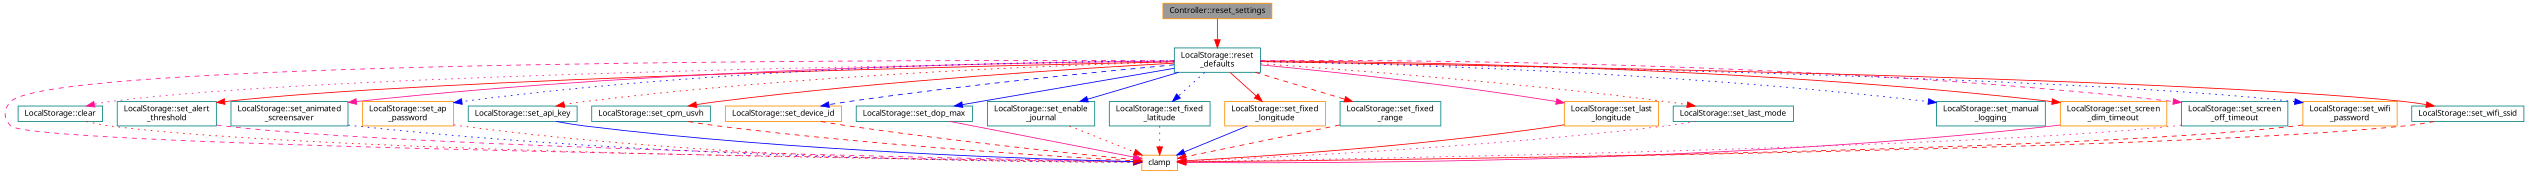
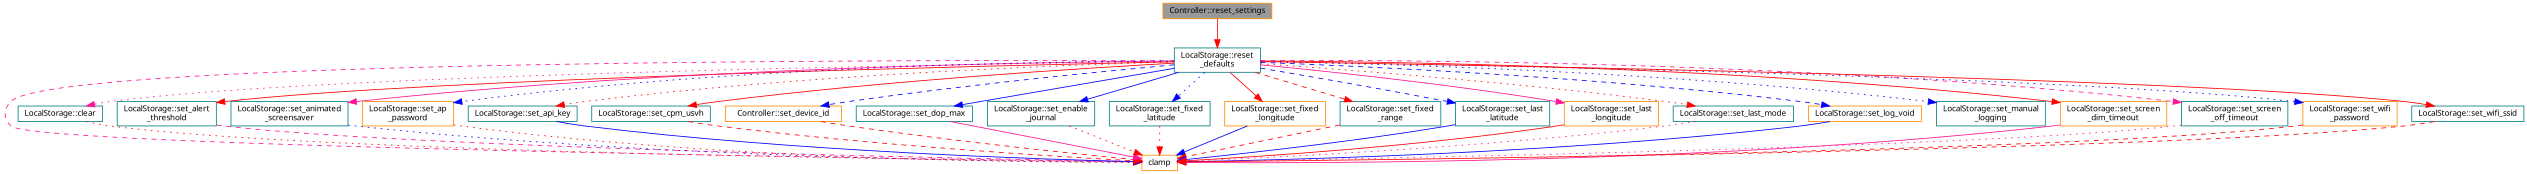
node "LocalStorage::set_device_id": label "LocalStorage::set_device_id" -> "Controller::set_device_id"
node "LocalStorage::set_last _latitude": added
node "LocalStorage::set_log_void": added
